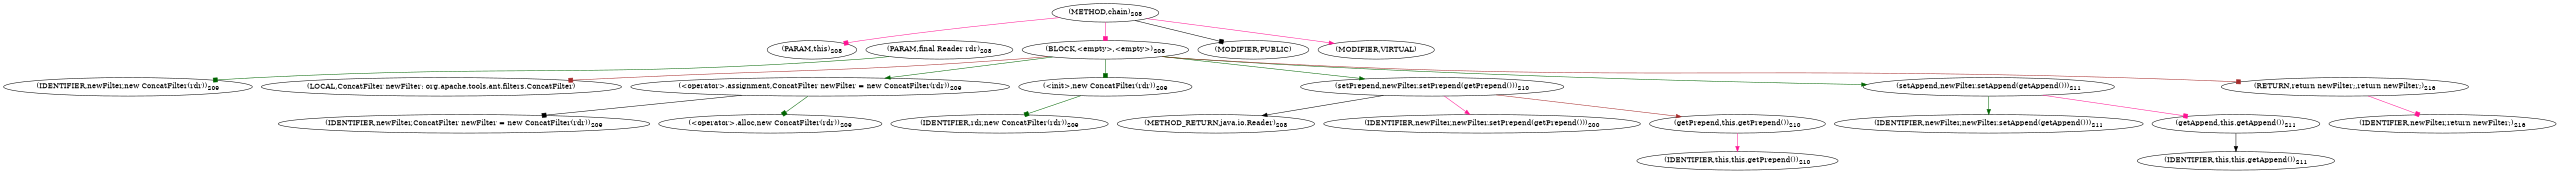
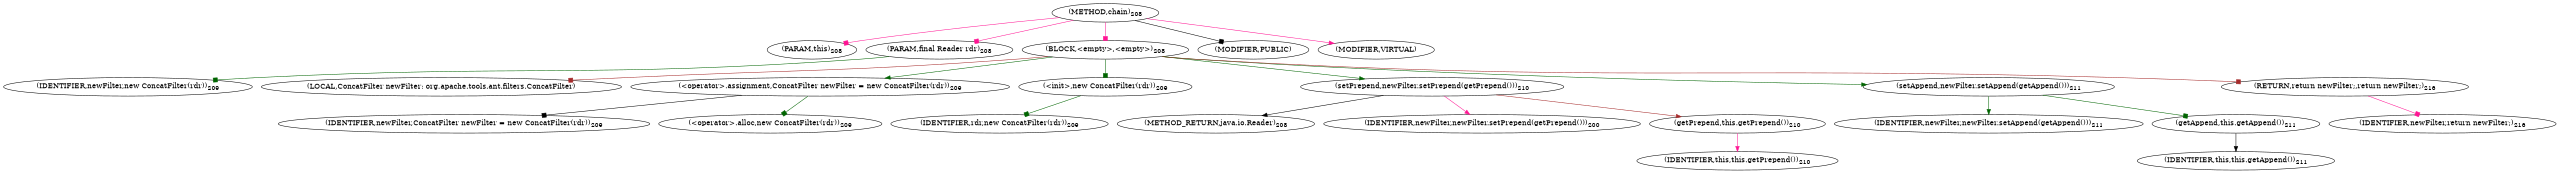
edge "(METHOD,chain)" -> "(PARAM,final Reader rdr)": added
edge "(setAppend,newFilter.setAppend(getAppend()))" -> "(getAppend,this.getAppend())": color deeppink -> darkgreen
